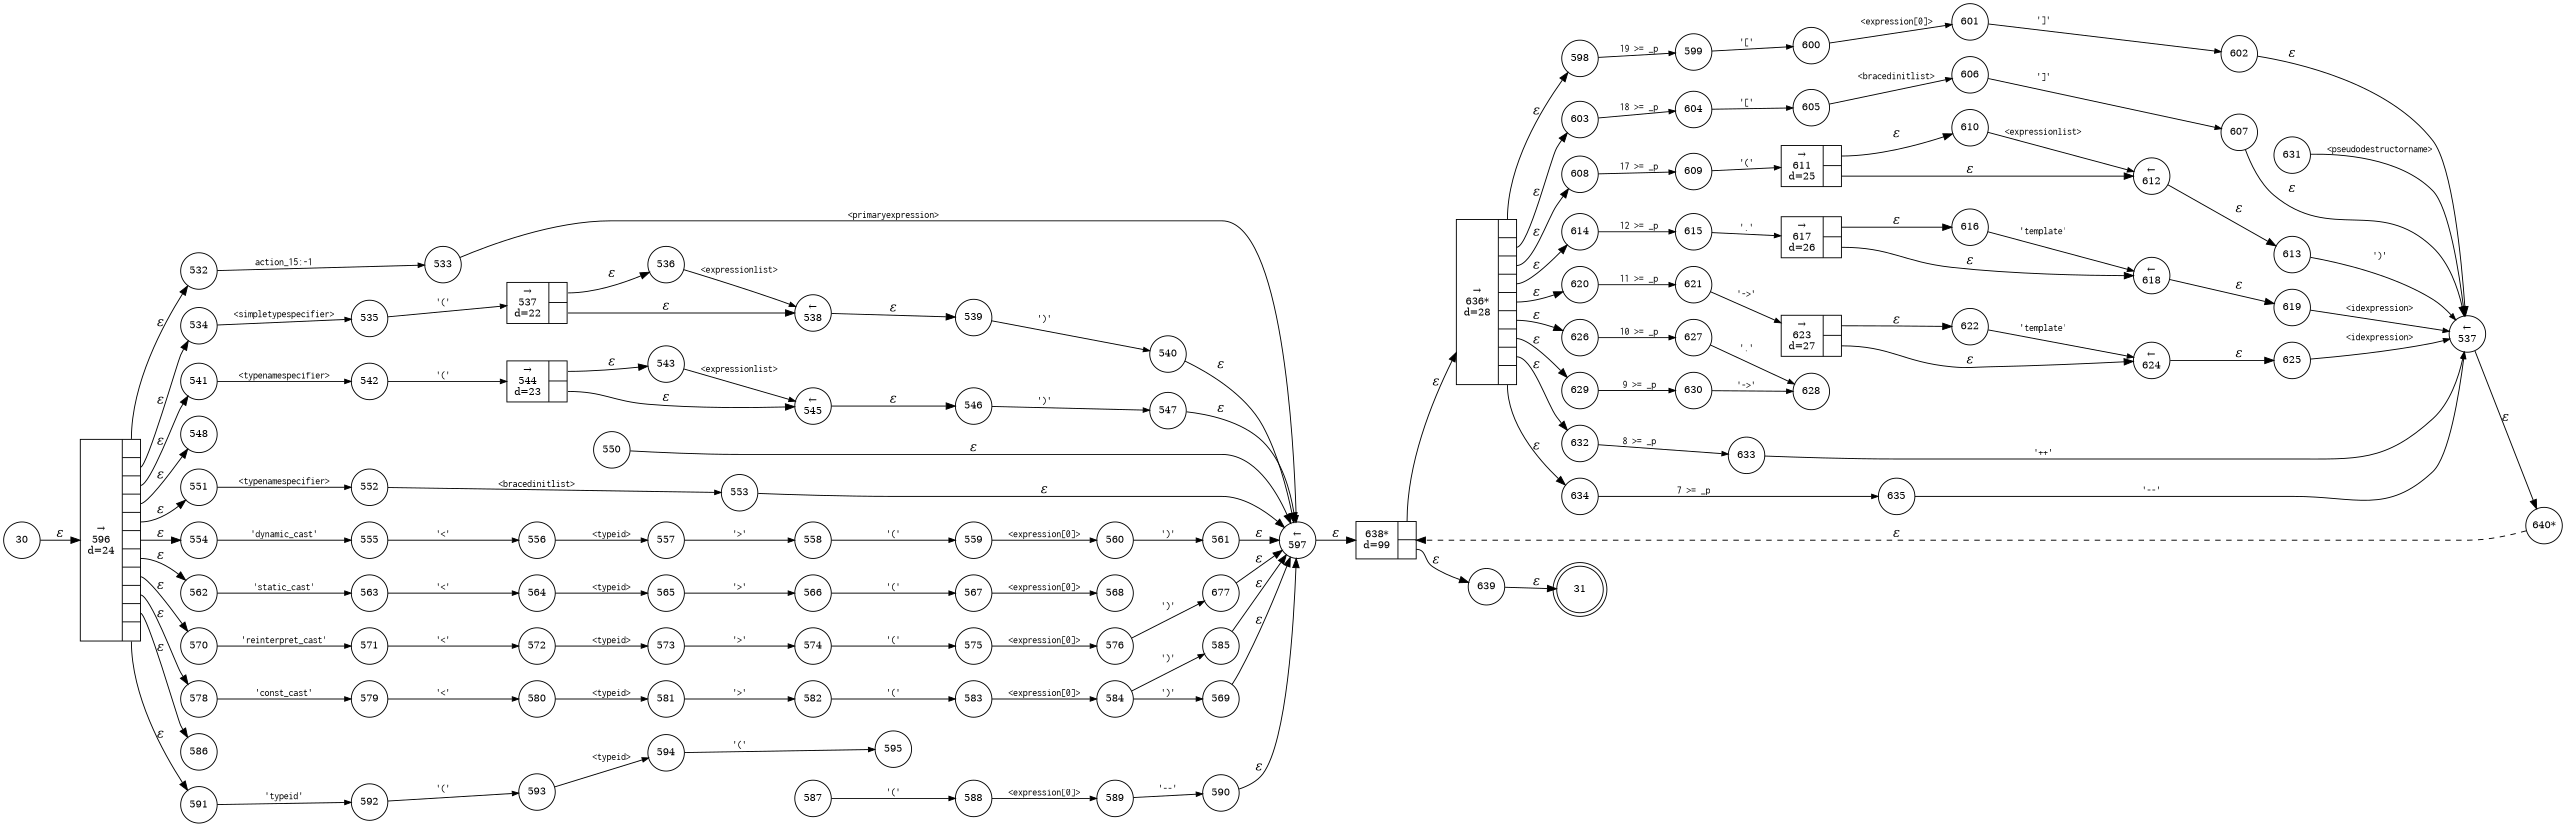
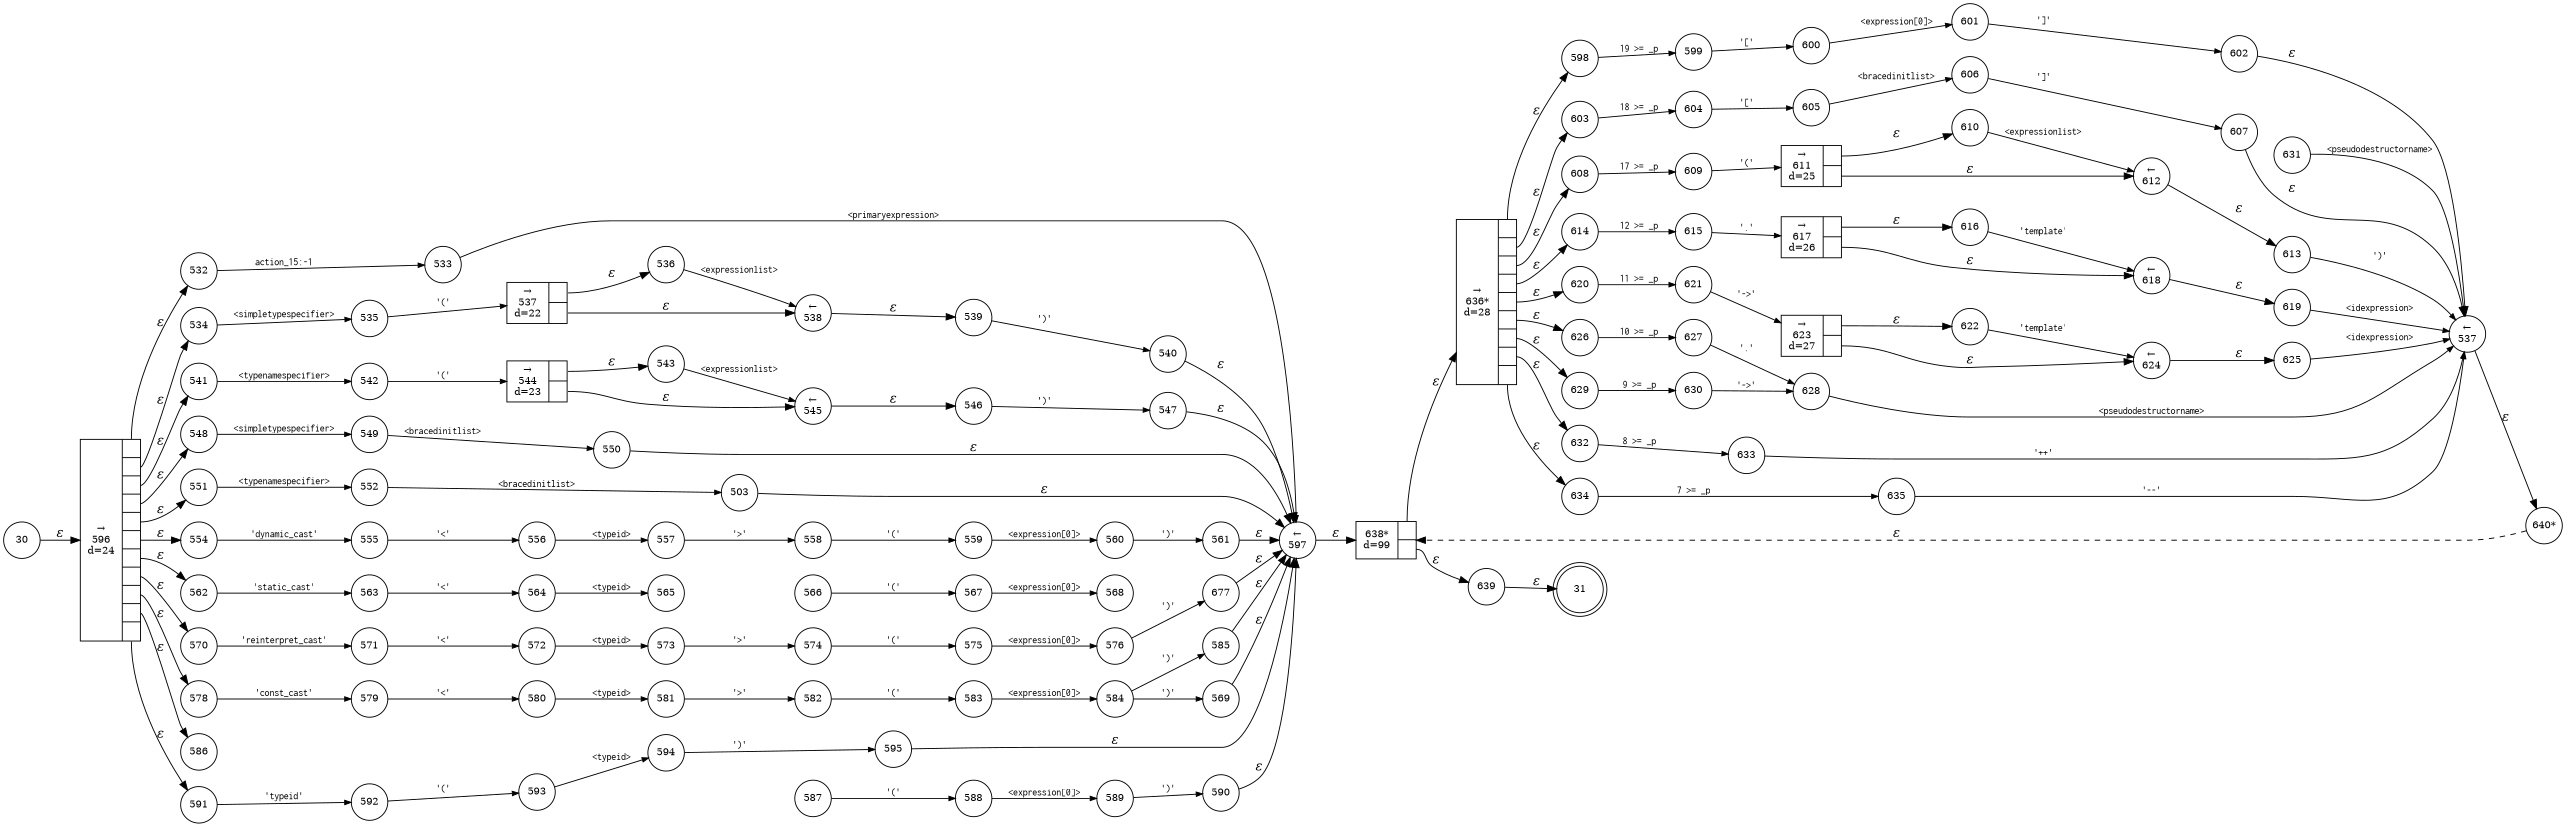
edge "628" -> "← 537": added, label "<pseudodestructorname>"
node "549": added
node "553": label "553" -> "503"
edge "565" -> "566": removed, label "'>'"
edge "594" -> "595": label "'('" -> "')'"
edge "595" -> "← 597": added, label "ε"
edge "589" -> "590": label "'--'" -> "')'"
